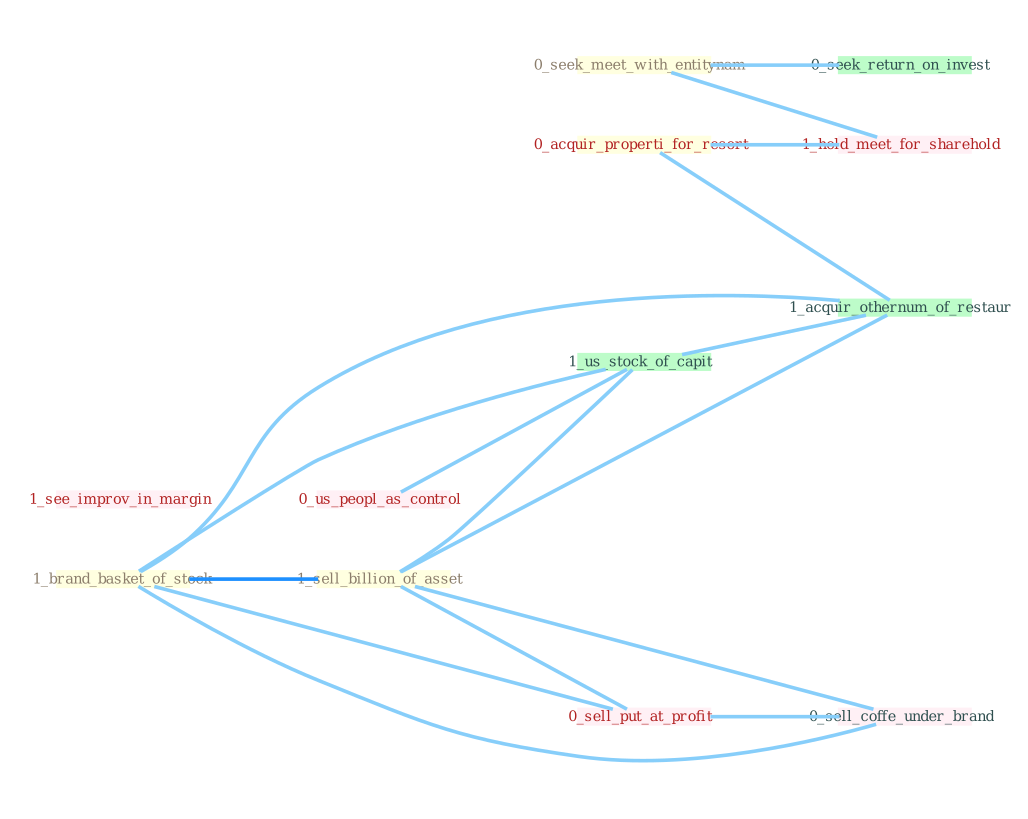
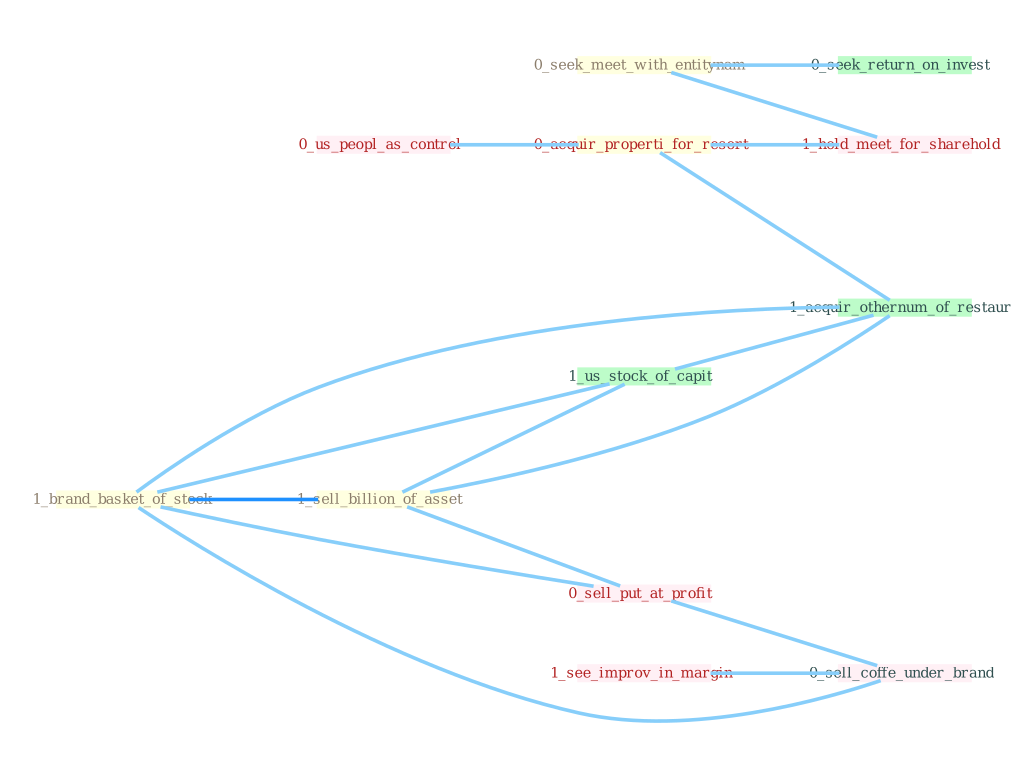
edge "1_us_stock_of_capit" -- "0_us_peopl_as_control": now "0_acquir_properti_for_resort" -- "0_us_peopl_as_control"
edge "1_sell_billion_of_asset" -- "0_sell_coffe_under_brand": now "1_see_improv_in_margin" -- "0_sell_coffe_under_brand"
